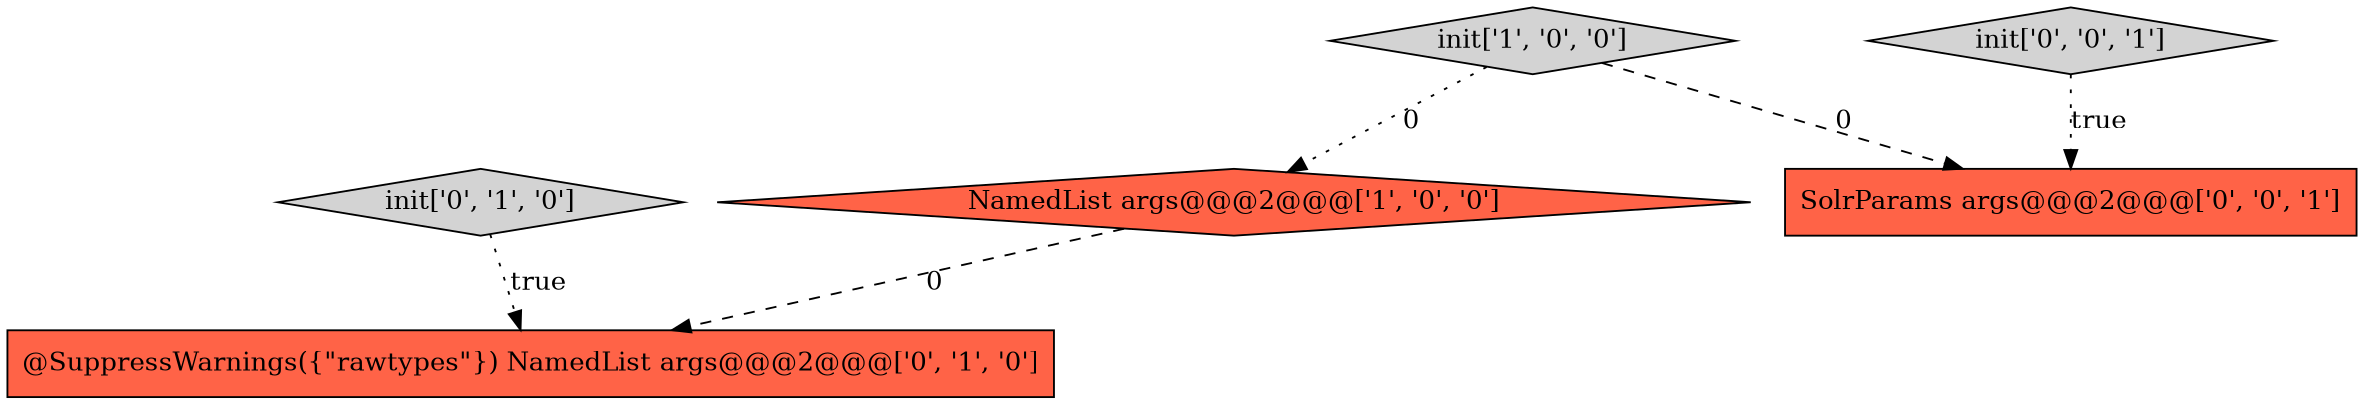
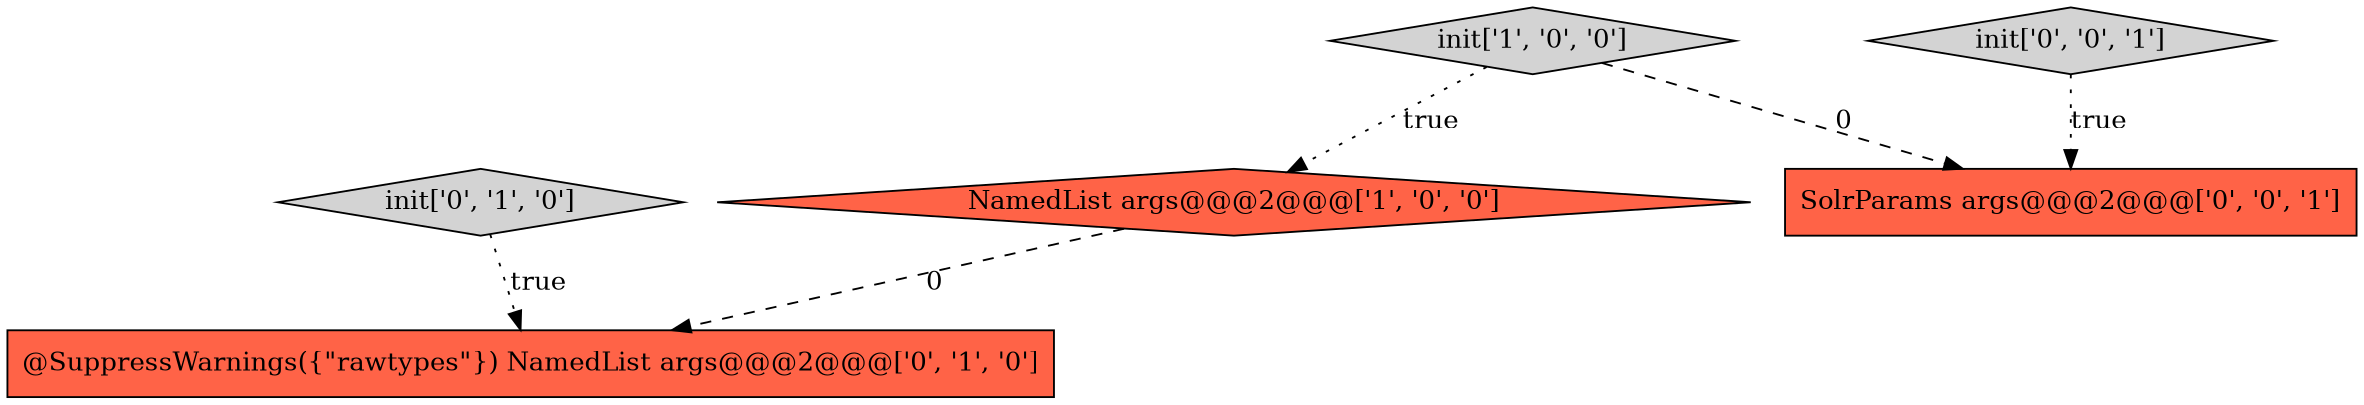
edge "init['1', '0', '0']" -> "NamedList args@@@2@@@['1', '0', '0']": label "0" -> "true"
